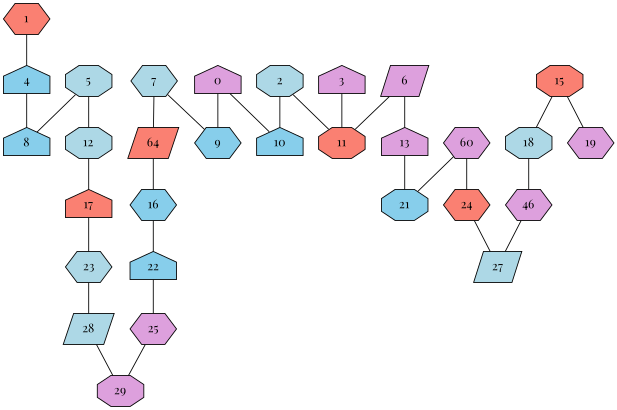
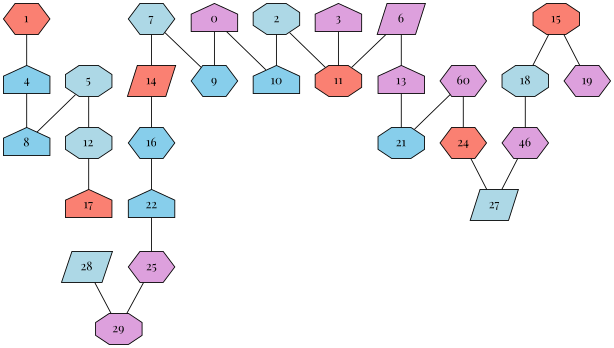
node "64": label "64" -> "14"
node "23": removed
